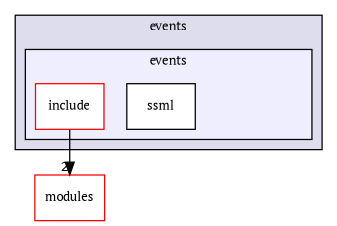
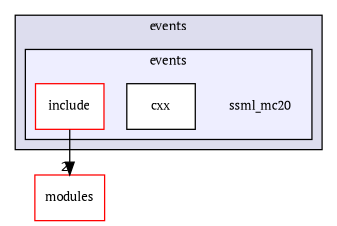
node "ssml": label "ssml" -> "cxx"
node "ssml_mc20": added
